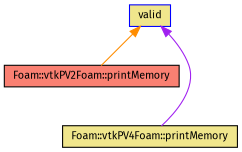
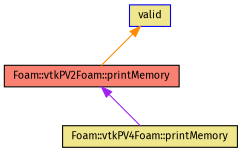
edge "Foam::vtkPV4Foam::printMemory" -> "valid": now "Foam::vtkPV4Foam::printMemory" -> "Foam::vtkPV2Foam::printMemory"
